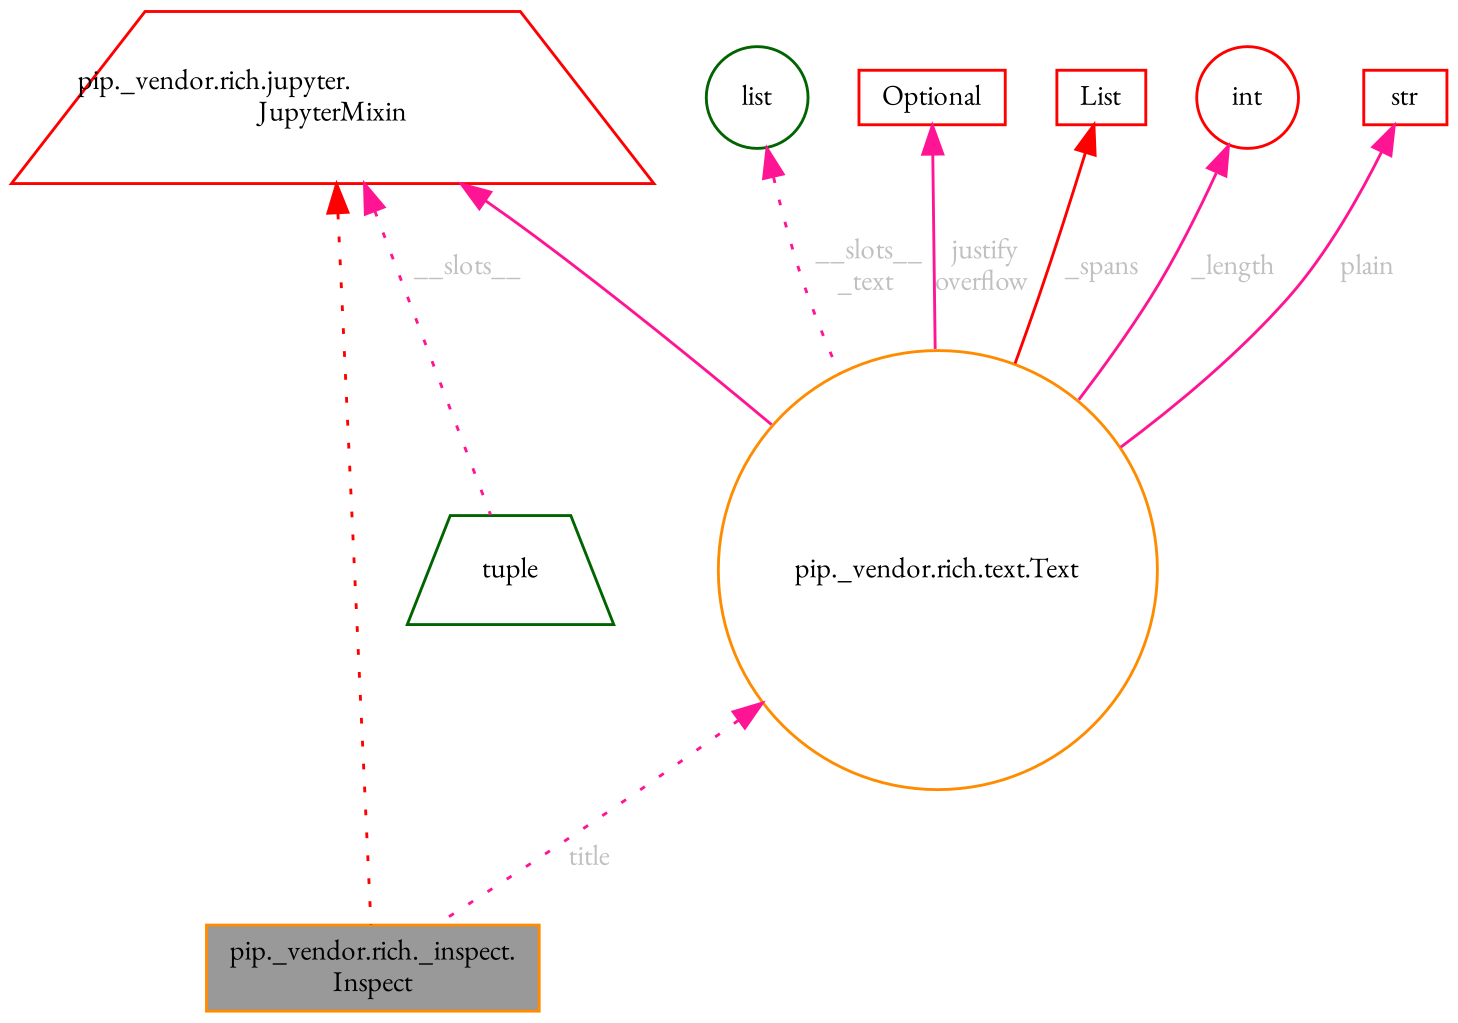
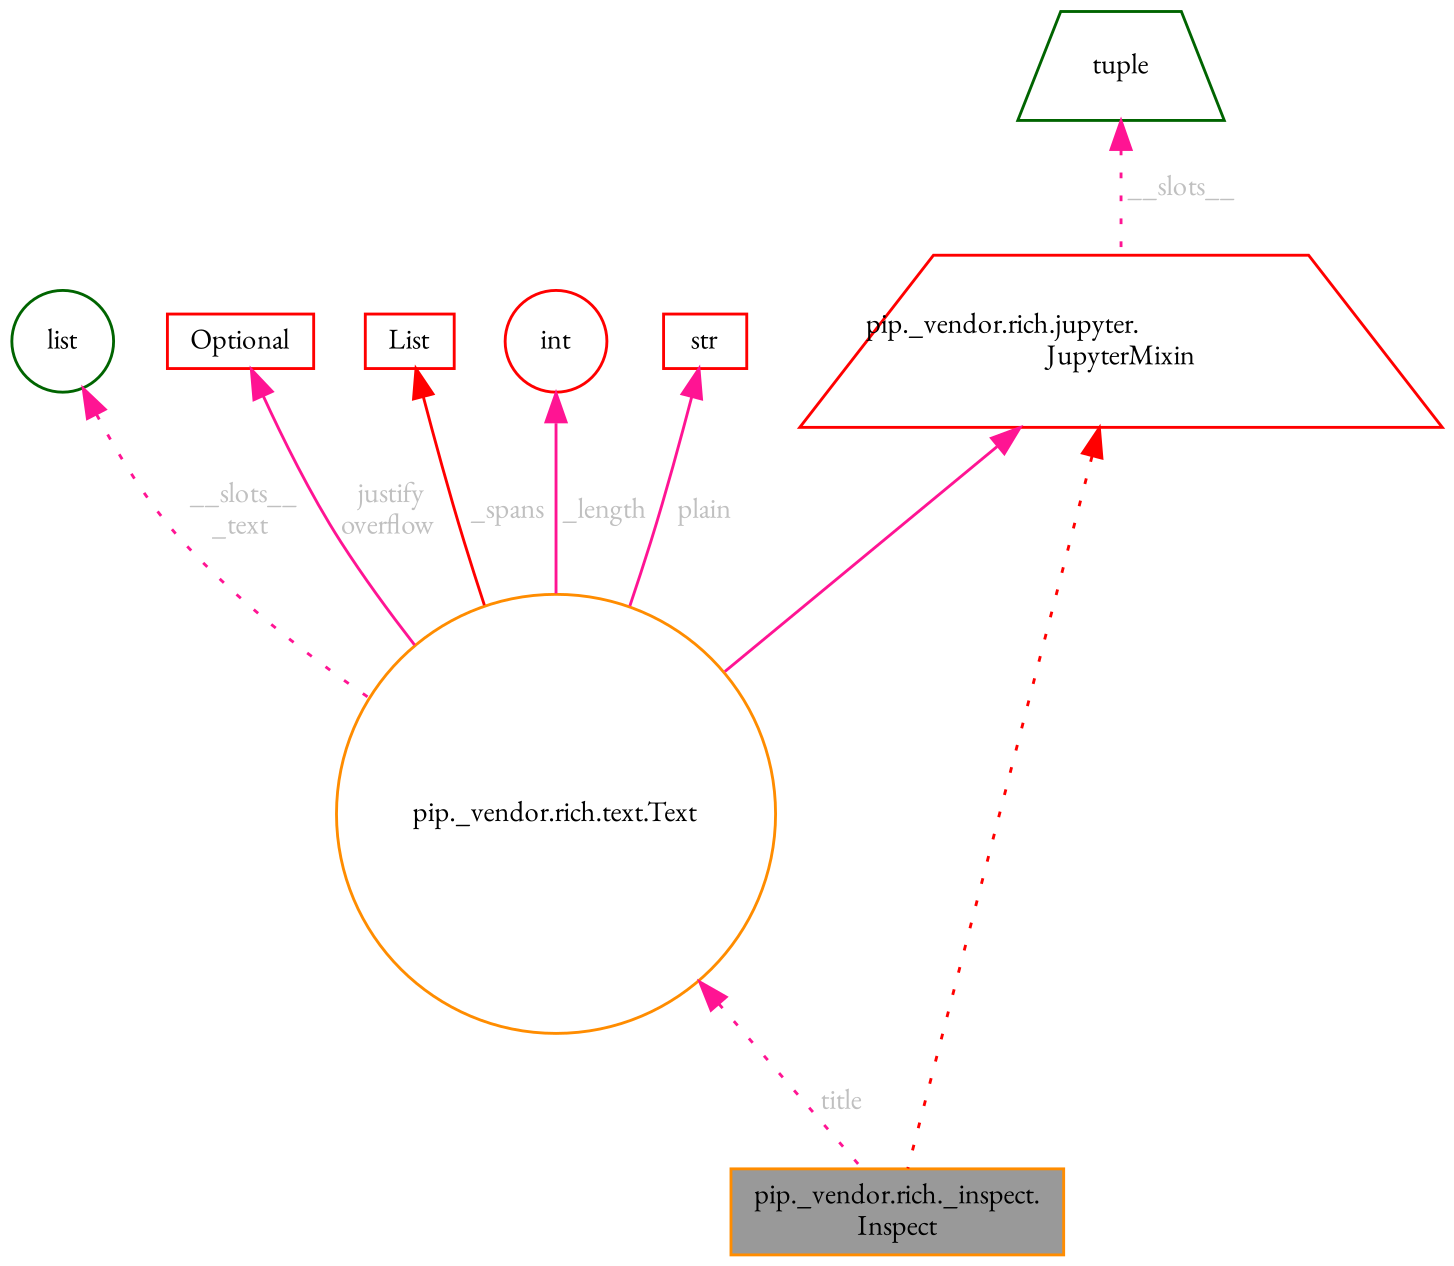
edge "tuple" -> "pip._vendor.rich.jupyter. JupyterMixin": reversed
